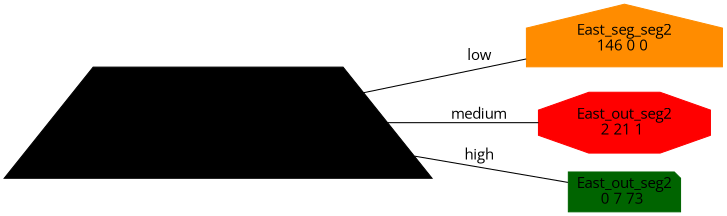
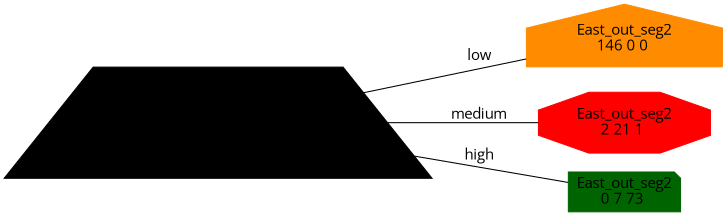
node "East_seg_seg2 146 0 0": label "East_seg_seg2 146 0 0" -> "East_out_seg2 146 0 0"
